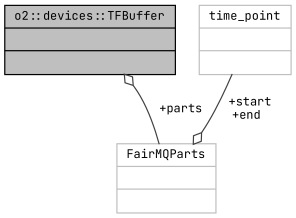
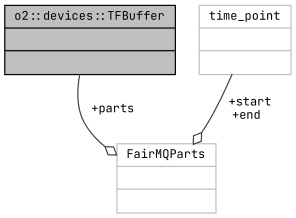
edge "FairMQParts" -> "o2::devices::TFBuffer": reversed
